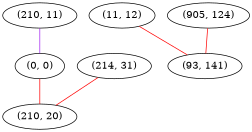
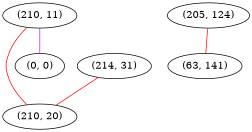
node "(11, 12)": removed
node "(905, 124)": label "(905, 124)" -> "(205, 124)"
node "(93, 141)": label "(93, 141)" -> "(63, 141)"
edge "(0, 0)" -- "(210, 20)": now "(210, 11)" -- "(210, 20)"
